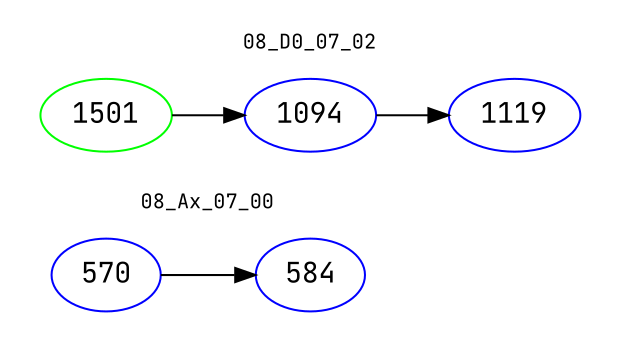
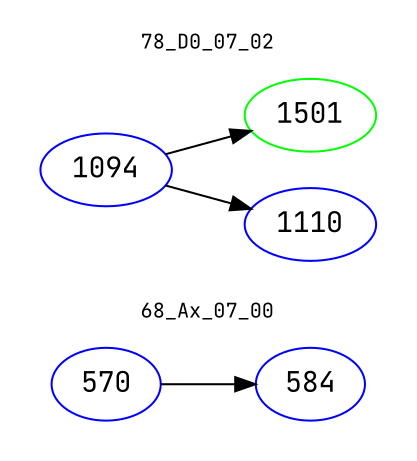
cluster "08_D0_07_02": label "08_D0_07_02" -> "78_D0_07_02"
edge "1501" -> "1094": reversed
node "1119": label "1119" -> "1110"
cluster "08_Ax_07_00": label "08_Ax_07_00" -> "68_Ax_07_00"
